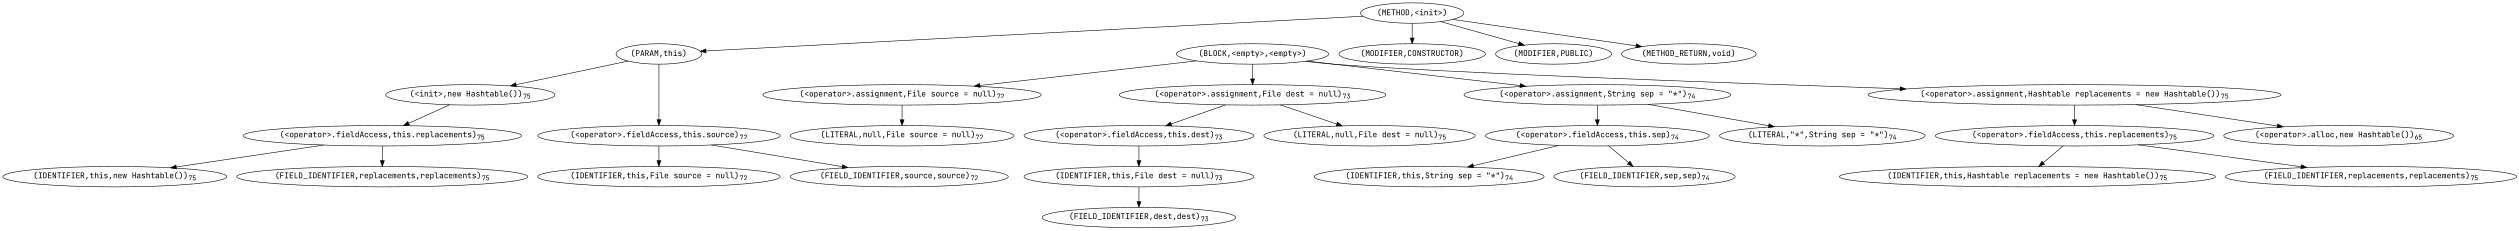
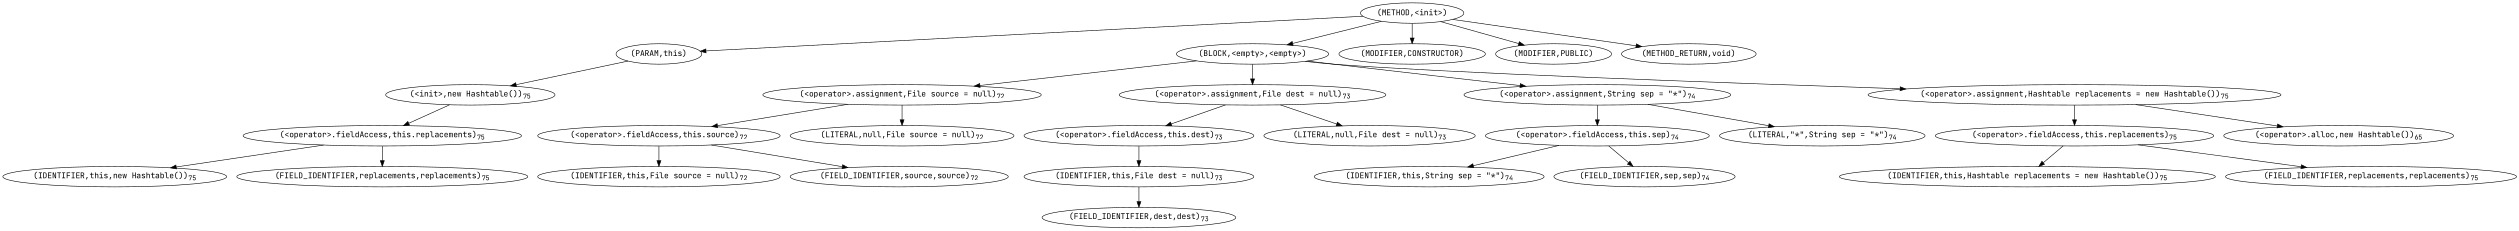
edge "(METHOD,<init>)" -> "(BLOCK,<empty>,<empty>)": added
edge "(PARAM,this)" -> "(<operator>.fieldAccess,this.source)": now "(<operator>.assignment,File source = null)" -> "(<operator>.fieldAccess,this.source)"
node "(LITERAL,null,File dest = null)": text "75" -> "73"
